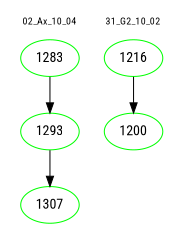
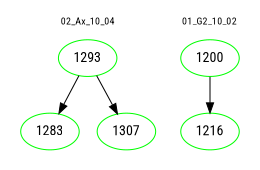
cluster "31_G2_10_02": label "31_G2_10_02" -> "01_G2_10_02"
edge "1283" -> "1293": reversed
edge "1216" -> "1200": reversed
